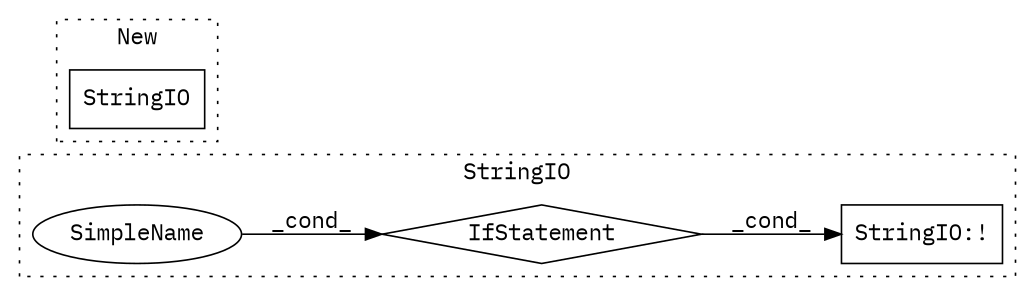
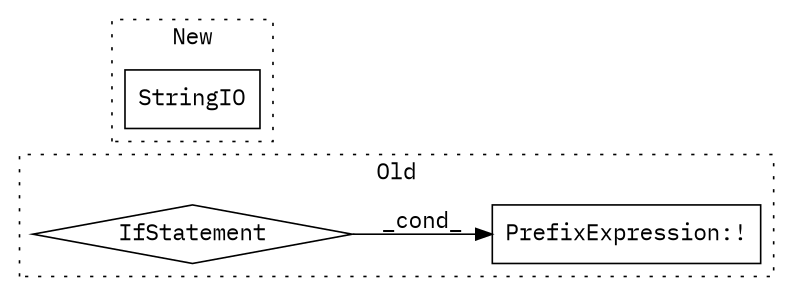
cluster "StringIO": label "StringIO" -> "Old"
node "SimpleName": removed
node "StringIO:!": label "StringIO:!" -> "PrefixExpression:!"
